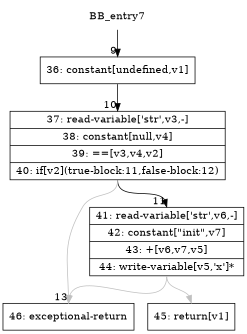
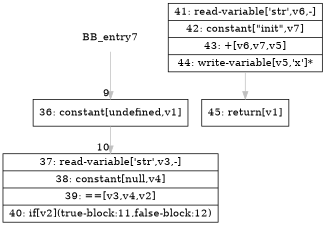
edge "BB_entry7" -> "36: constant[undefined,v1]": color black -> gray
edge "36: constant[undefined,v1]" -> "37: read-variable['str',v3,-]": color black -> gray
edge "37: read-variable['str',v3,-]" -> "41: read-variable['str',v6,-]": removed
node "46: exceptional-return": removed
